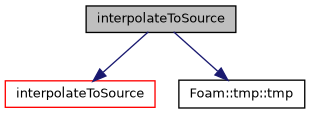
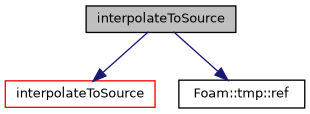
node "Foam::tmp::tmp": label "Foam::tmp::tmp" -> "Foam::tmp::ref"
